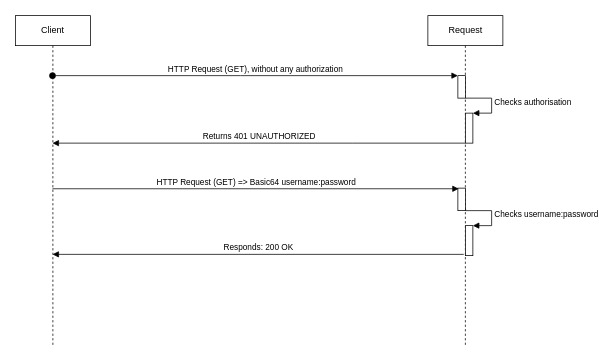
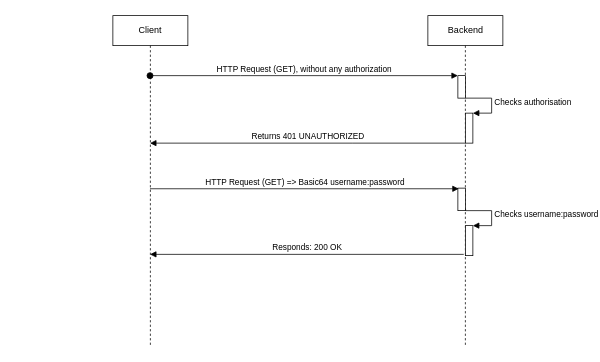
node "Request": label "Request" -> "Backend"
node "Client": moved (53, 180) -> (150, 180)
